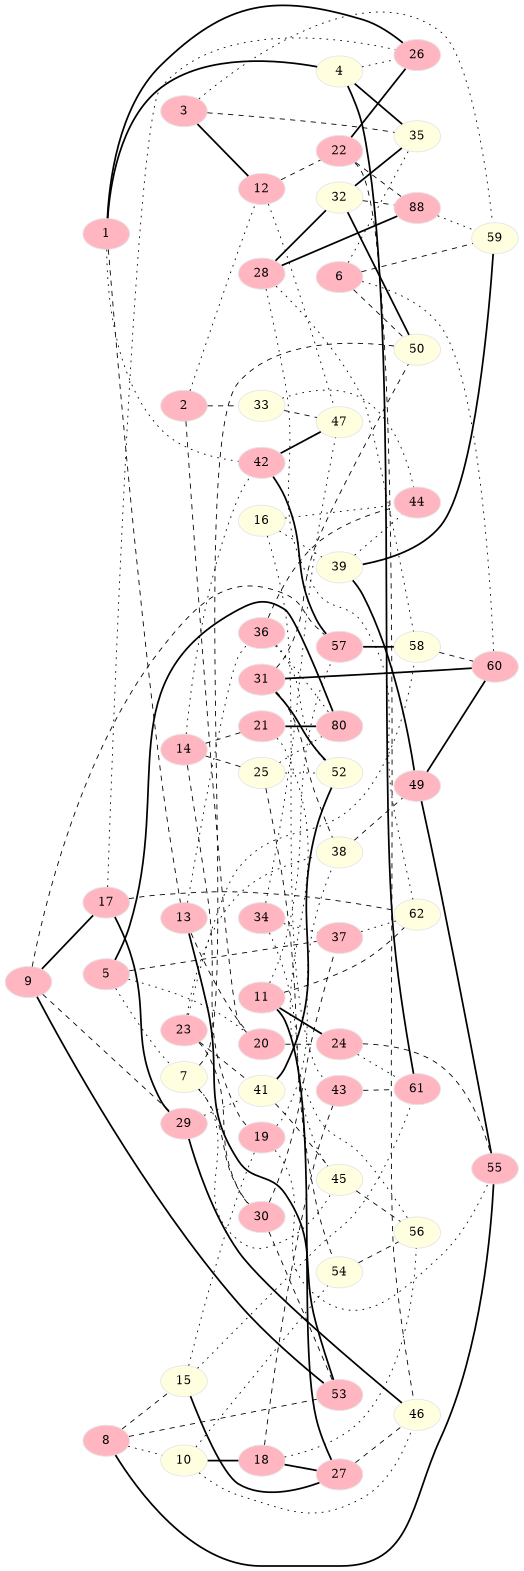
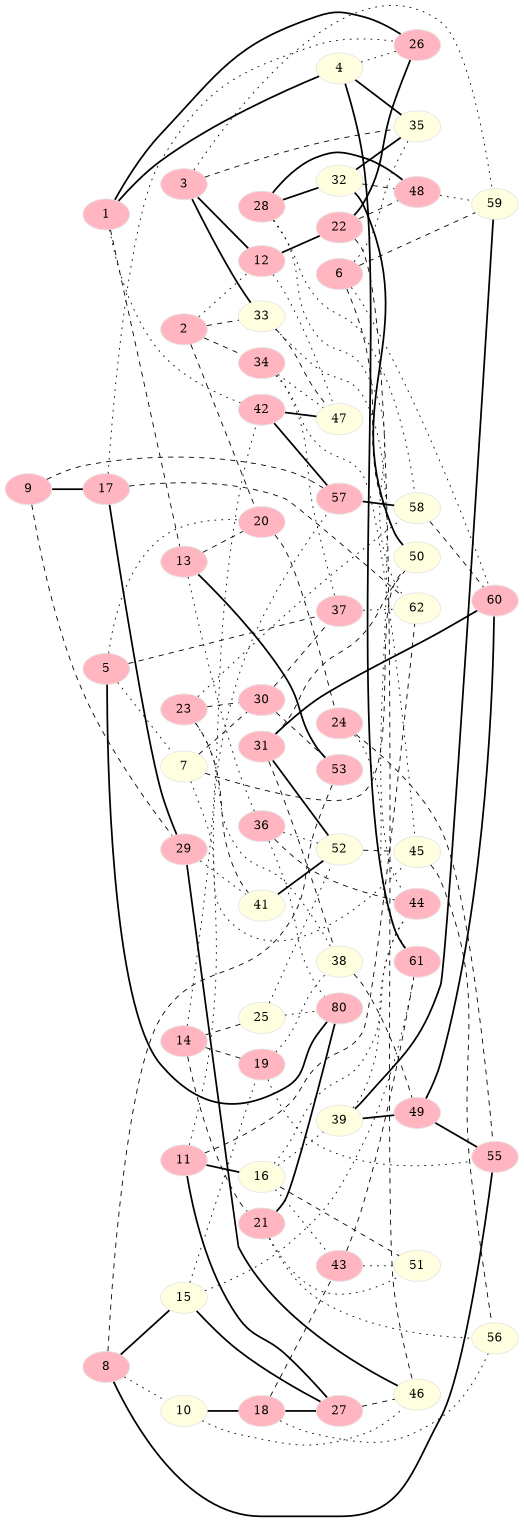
edge "22" -- "12": style dashed -> bold
node "88": label "88" -> "48"
edge "3" -- "33": added
edge "2" -- "34": added
edge "11" -- "24": now "11" -- "16"
edge "41" -- "45": now "52" -- "45"
edge "9" -- "53": removed
node "51": added
node "54": removed
edge "15" -- "8": style dashed -> bold
